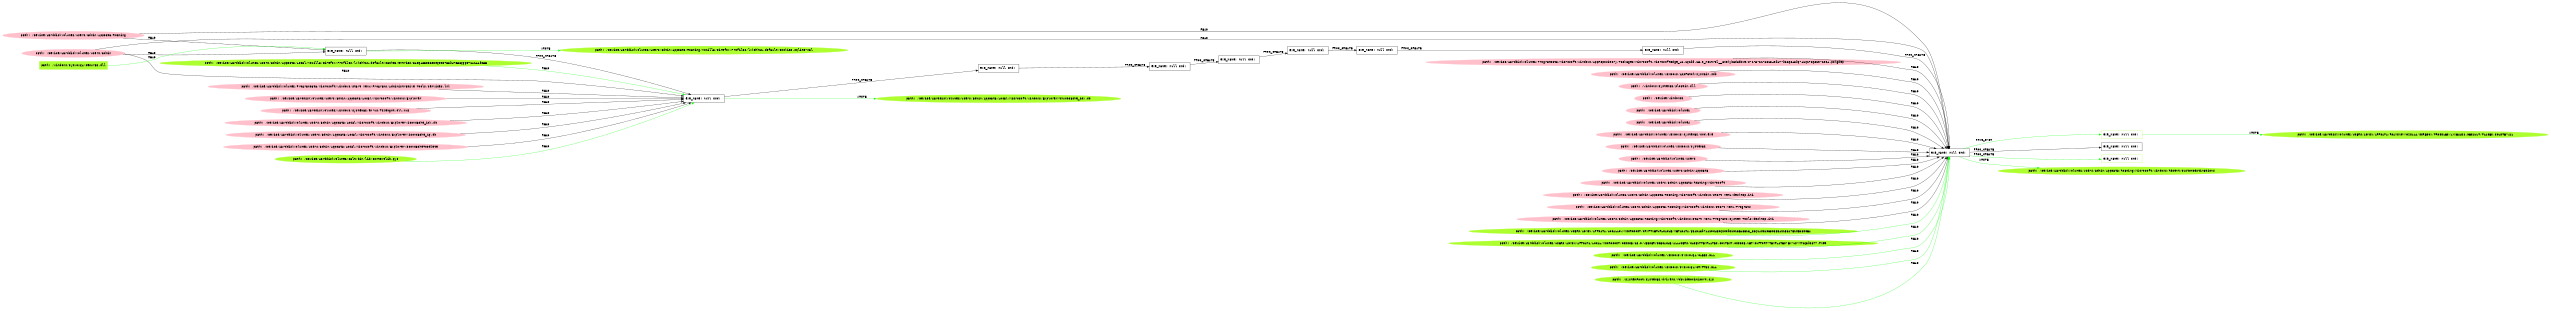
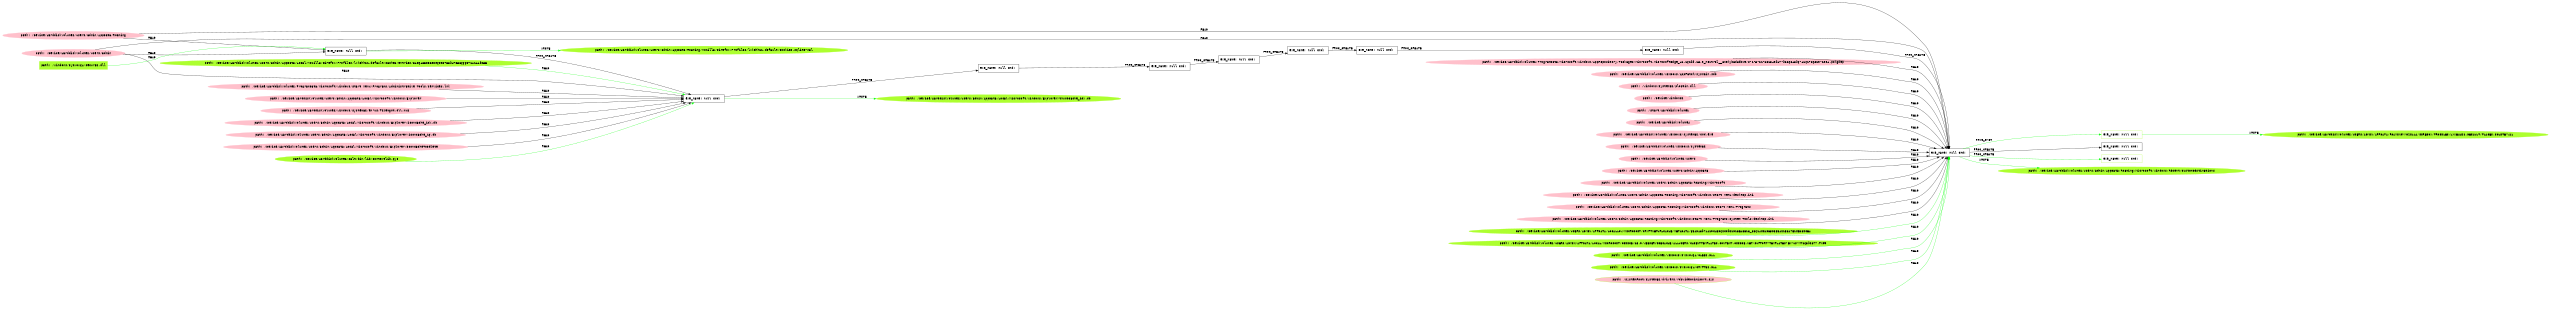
node "path: /Device/HarddiskVolume1": label "path: /Device/HarddiskVolume1" -> "path: /Start/HarddiskVolume1"
node "path: /SystemRoot/System32/drivers/rdpvideominiport.sys": fillcolor greenyellow -> pink
